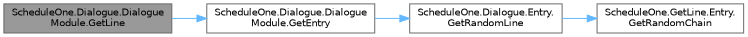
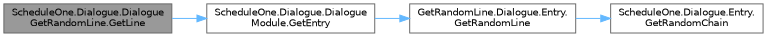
node "ScheduleOne.Dialogue.Dialogue Module.GetLine": label "ScheduleOne.Dialogue.Dialogue Module.GetLine" -> "ScheduleOne.Dialogue.Dialogue GetRandomLine.GetLine"
node "ScheduleOne.Dialogue.Entry. GetRandomLine": label "ScheduleOne.Dialogue.Entry. GetRandomLine" -> "GetRandomLine.Dialogue.Entry. GetRandomLine"
node "ScheduleOne.GetLine.Entry. GetRandomChain": label "ScheduleOne.GetLine.Entry. GetRandomChain" -> "ScheduleOne.Dialogue.Entry. GetRandomChain"
